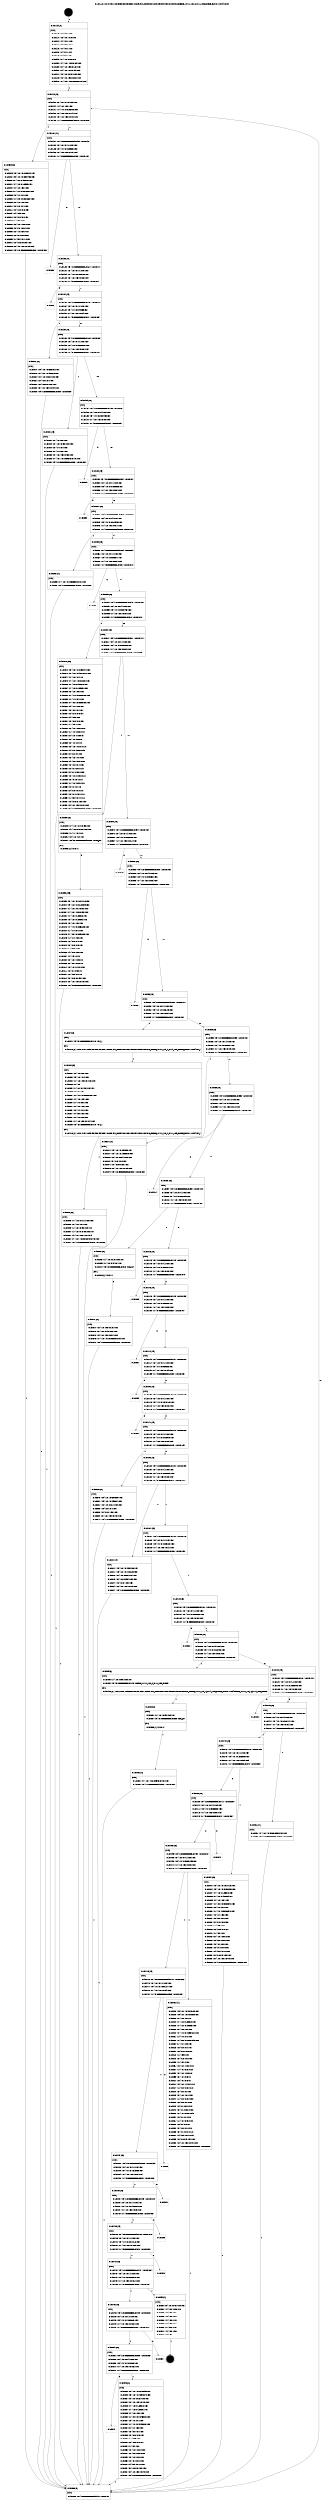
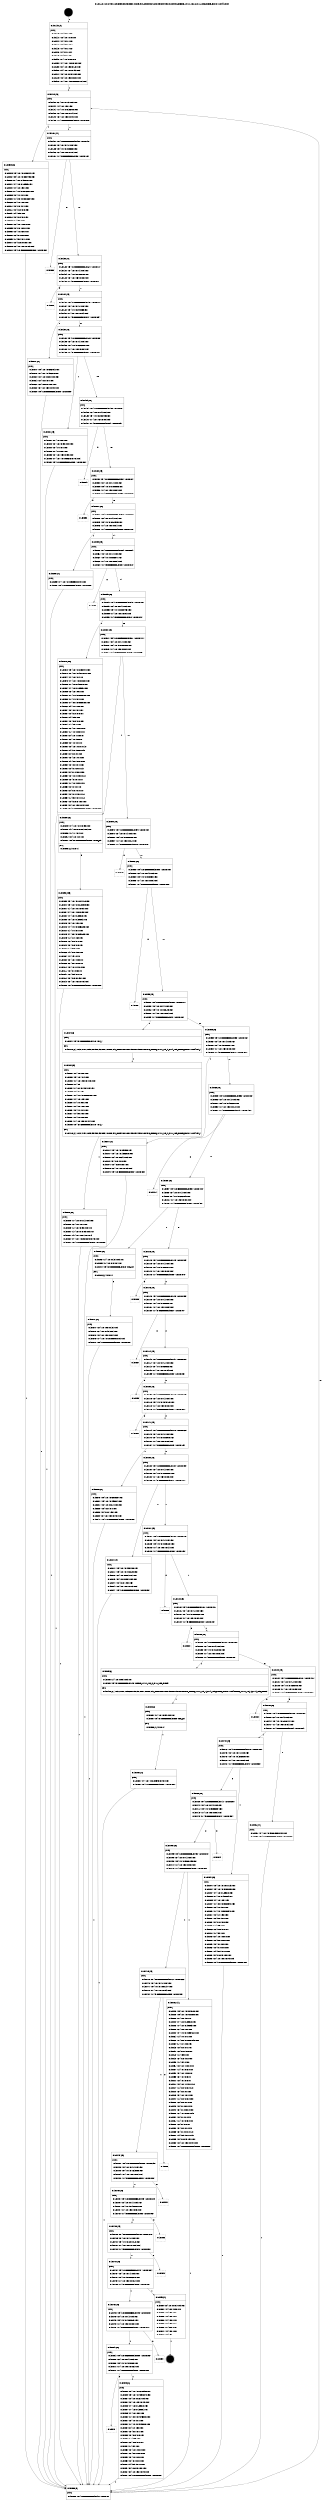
node "0x40189a": added
